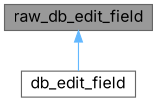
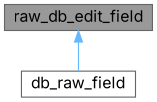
node "db_edit_field": label "db_edit_field" -> "db_raw_field"
